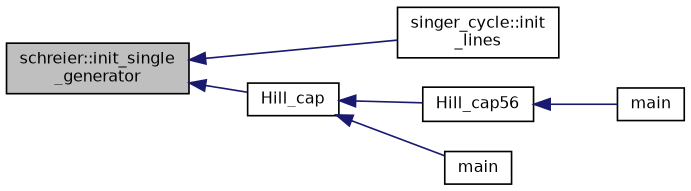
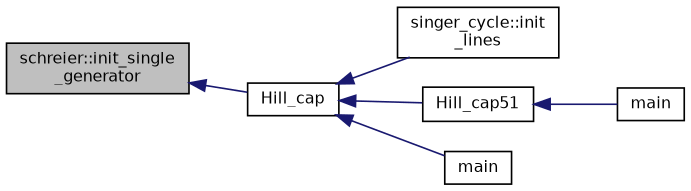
edge "singer_cycle::init _lines" -> "schreier::init_single _generator": now "singer_cycle::init _lines" -> "Hill_cap"
node "Hill_cap56": label "Hill_cap56" -> "Hill_cap51"
